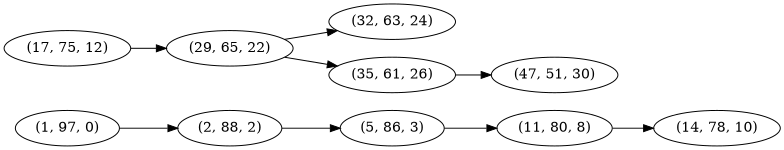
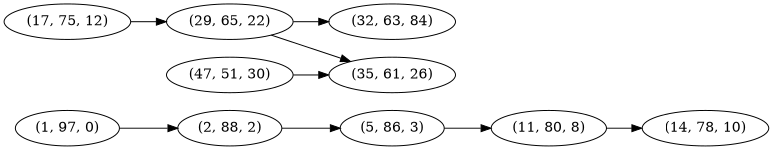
node "(32, 63, 24)": label "(32, 63, 24)" -> "(32, 63, 84)"
edge "(35, 61, 26)" -> "(47, 51, 30)": reversed
